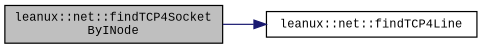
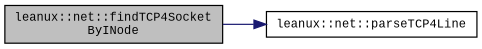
node "leanux::net::findTCP4Line": label "leanux::net::findTCP4Line" -> "leanux::net::parseTCP4Line"
